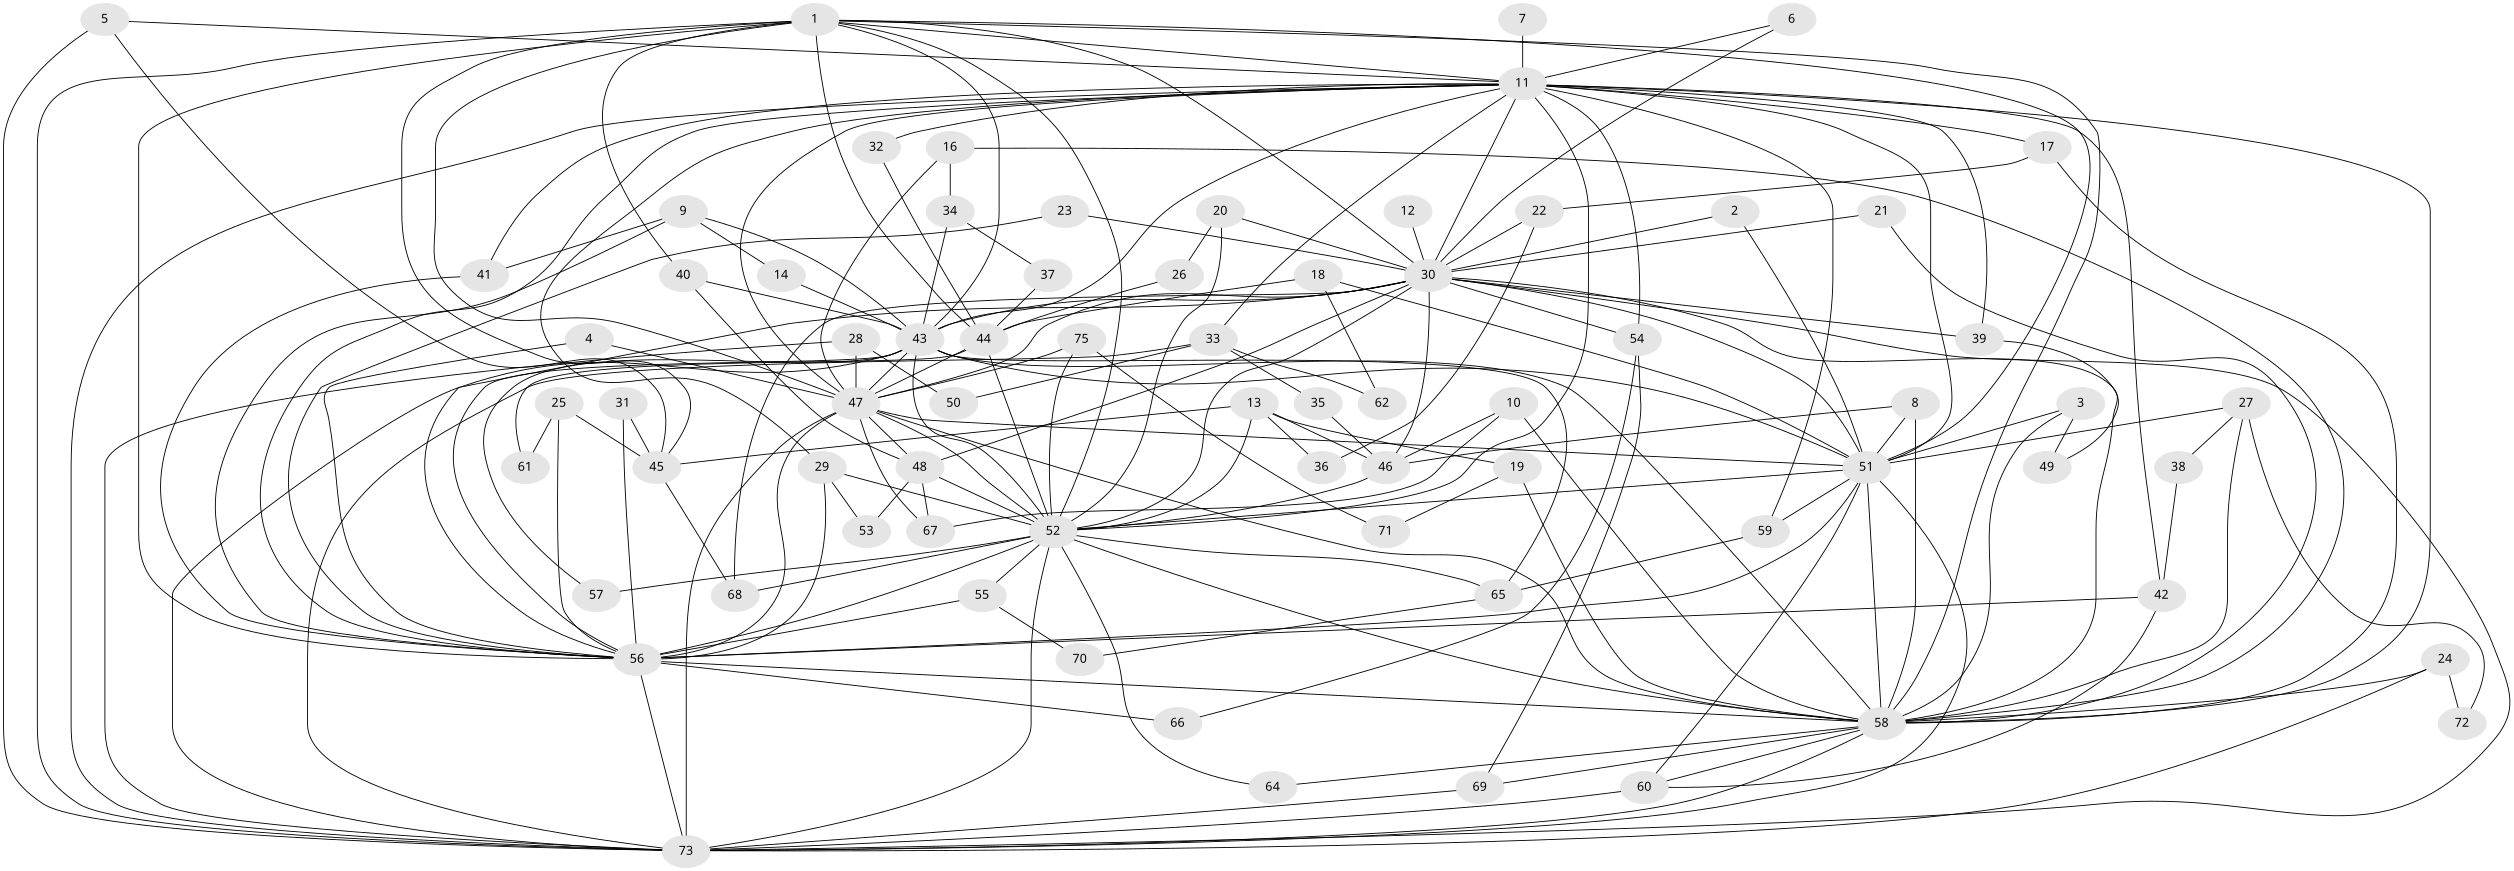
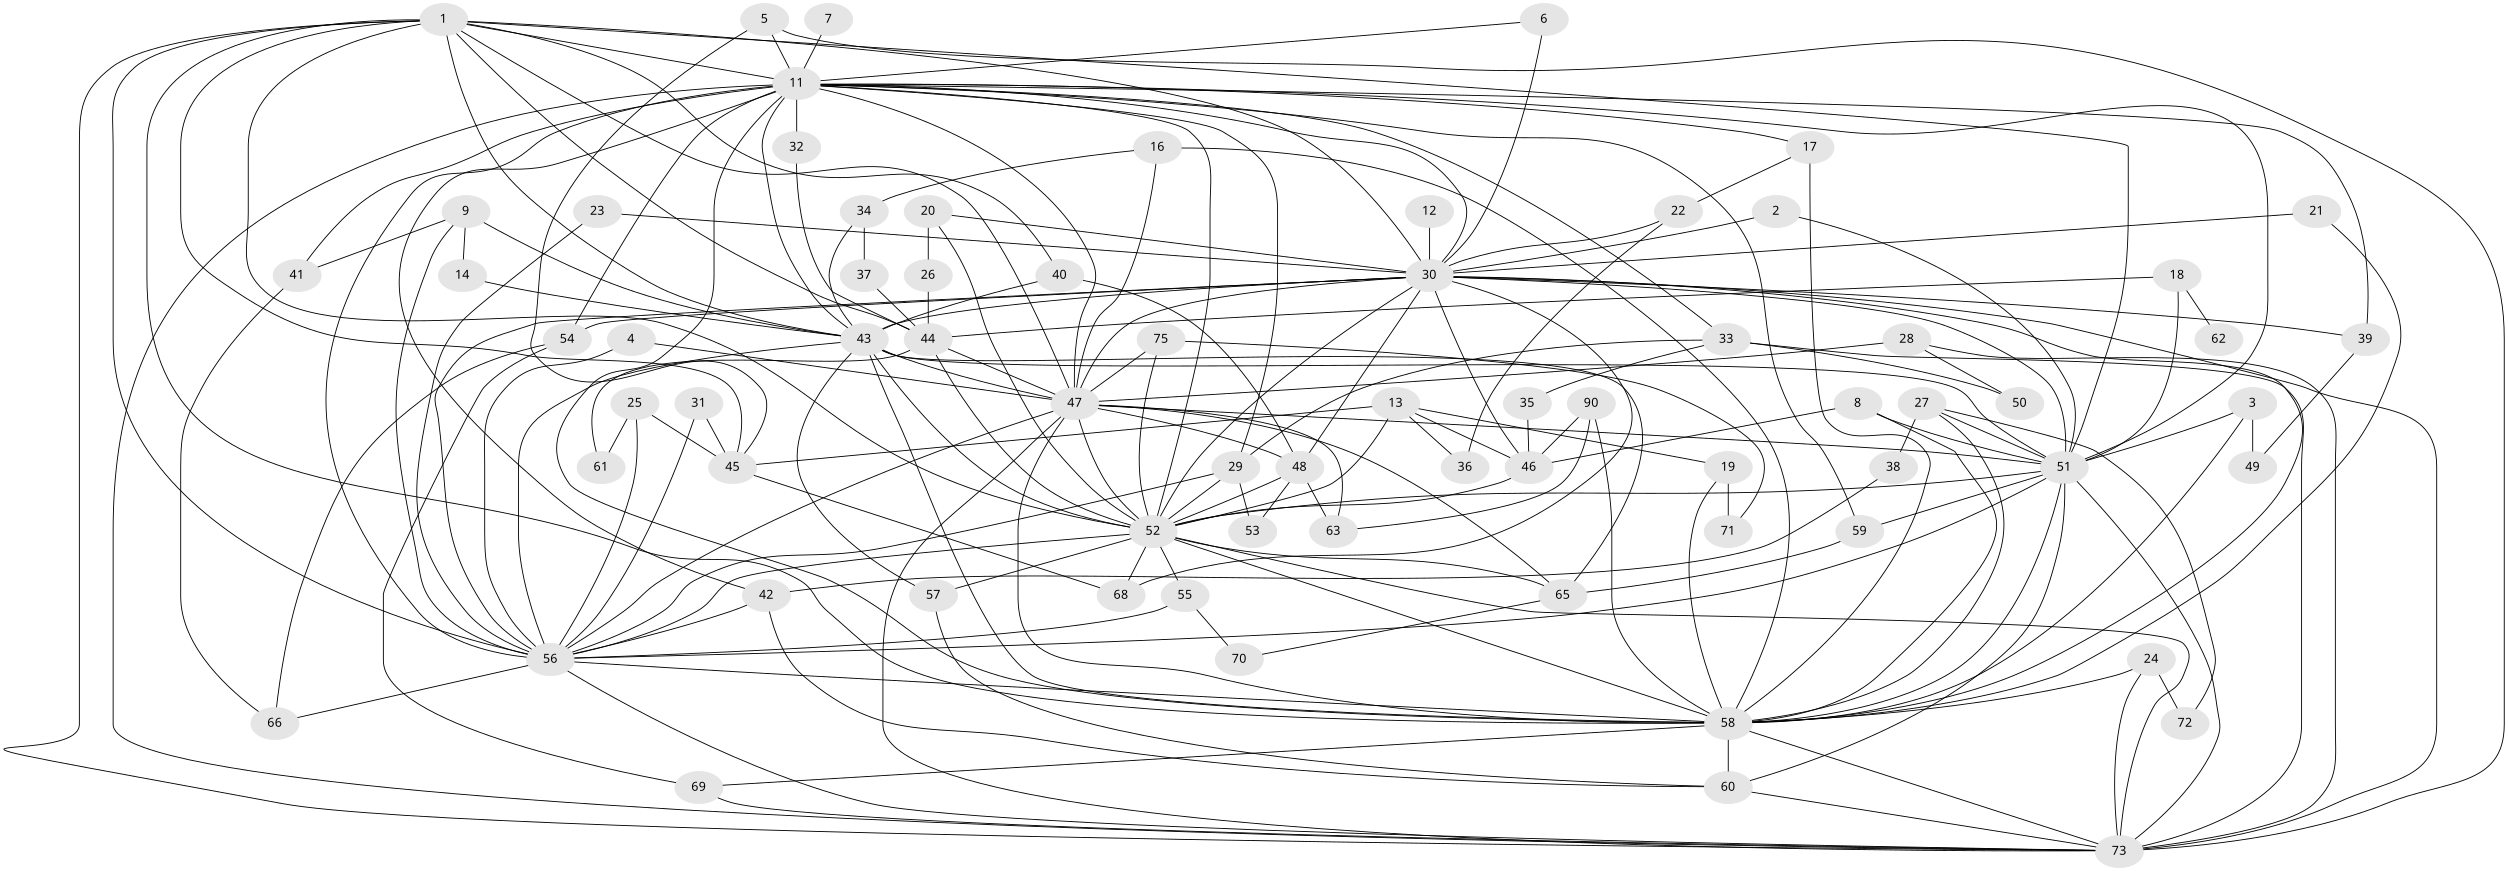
edge "33" -- "62": now "33" -- "29"
node "10": label "10" -> "90"
edge "47" -- "65": added
edge "43" -- "73": removed
node "67": label "67" -> "63"
edge "41" -- "56": now "41" -- "66"
edge "57" -- "60": added
node "64": removed
